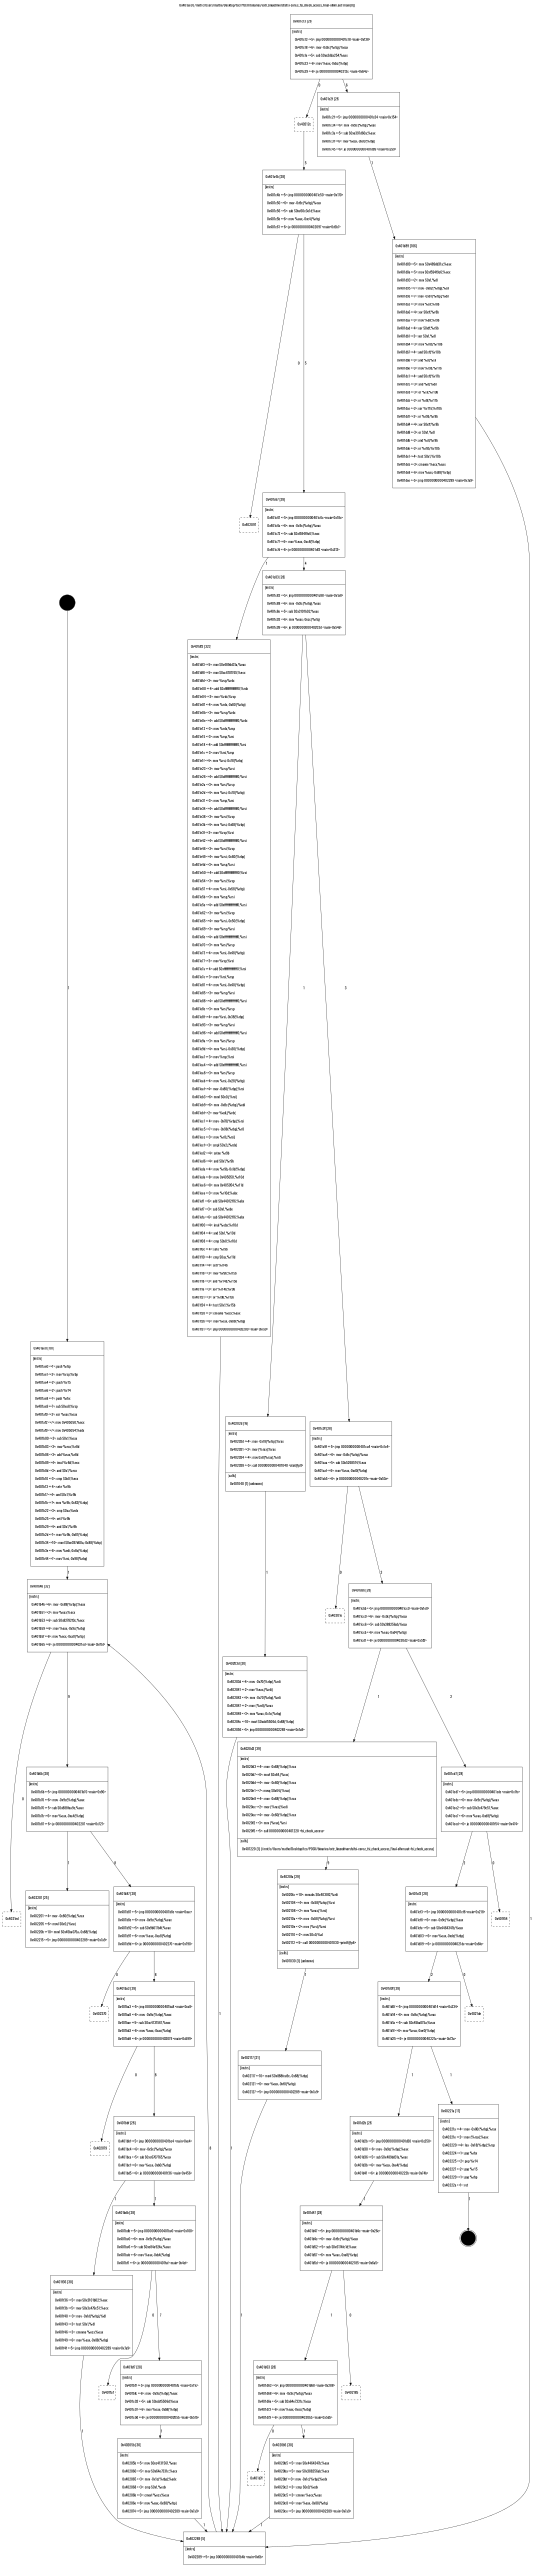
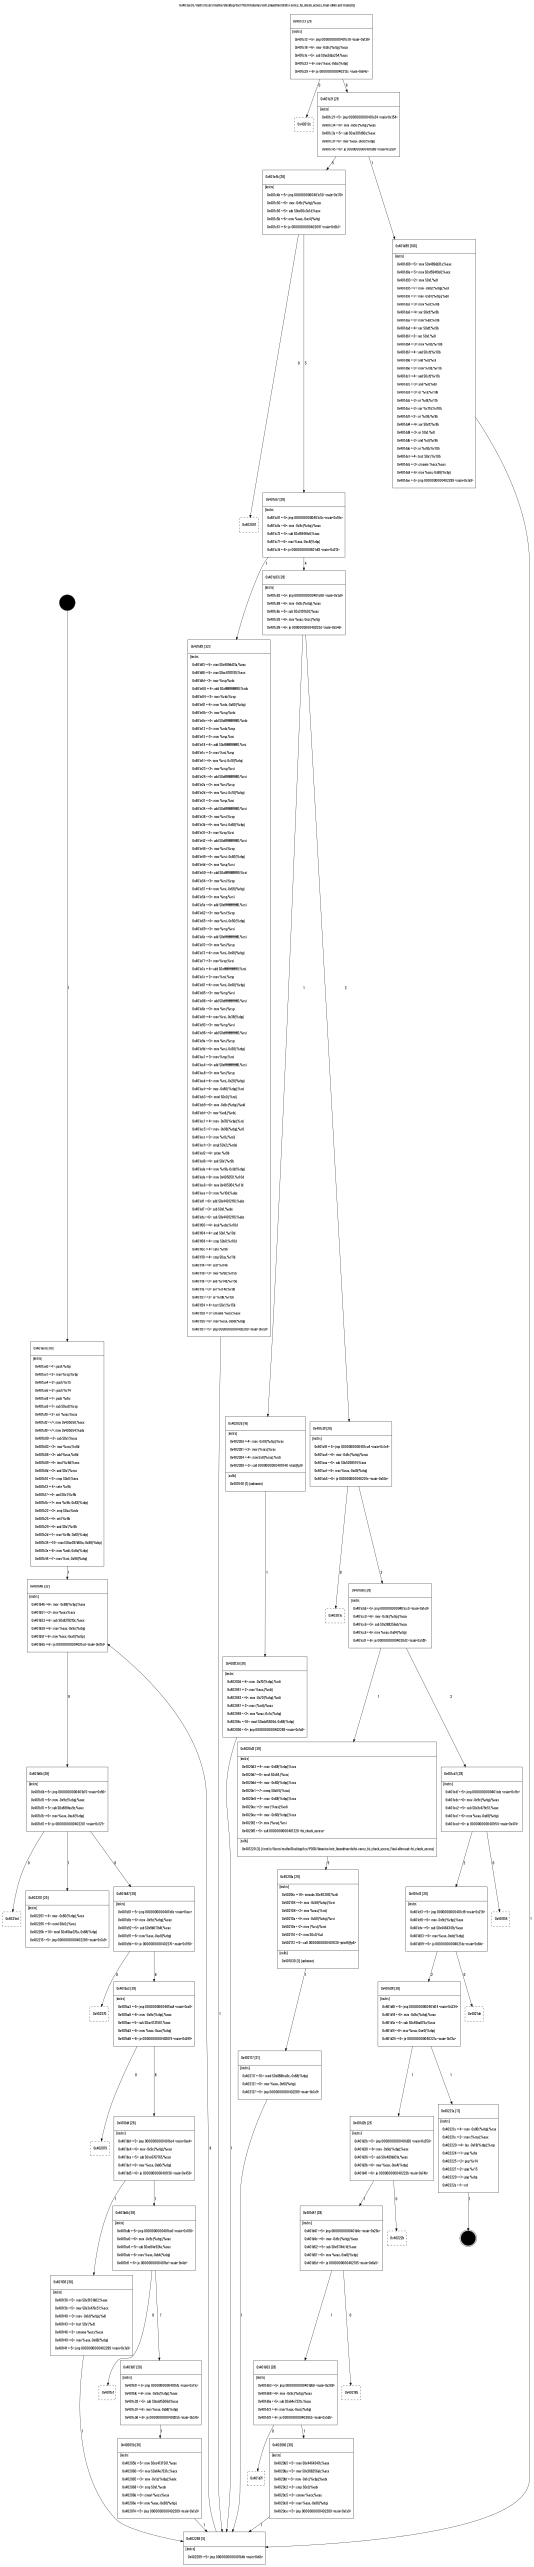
edge "0x40212c" -> "0x401c4b [28]": now "0x401c2f [28]" -> "0x401c4b [28]"
edge "0x401b4b [32]" -> "0x4021ed": now "0x401b6b [28]" -> "0x4021ed"
node "0x40222b": added
